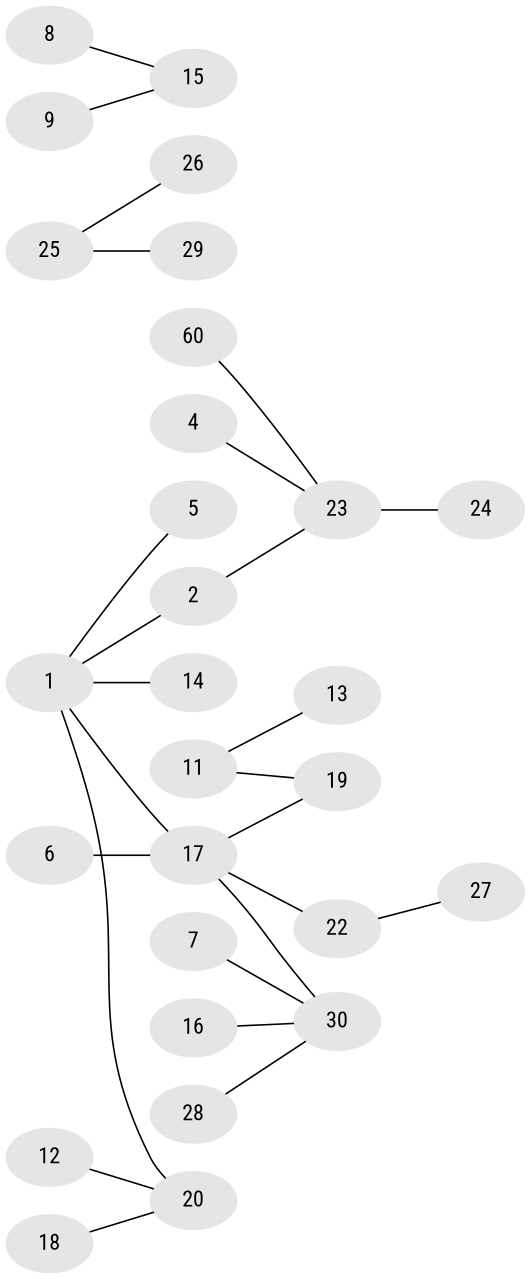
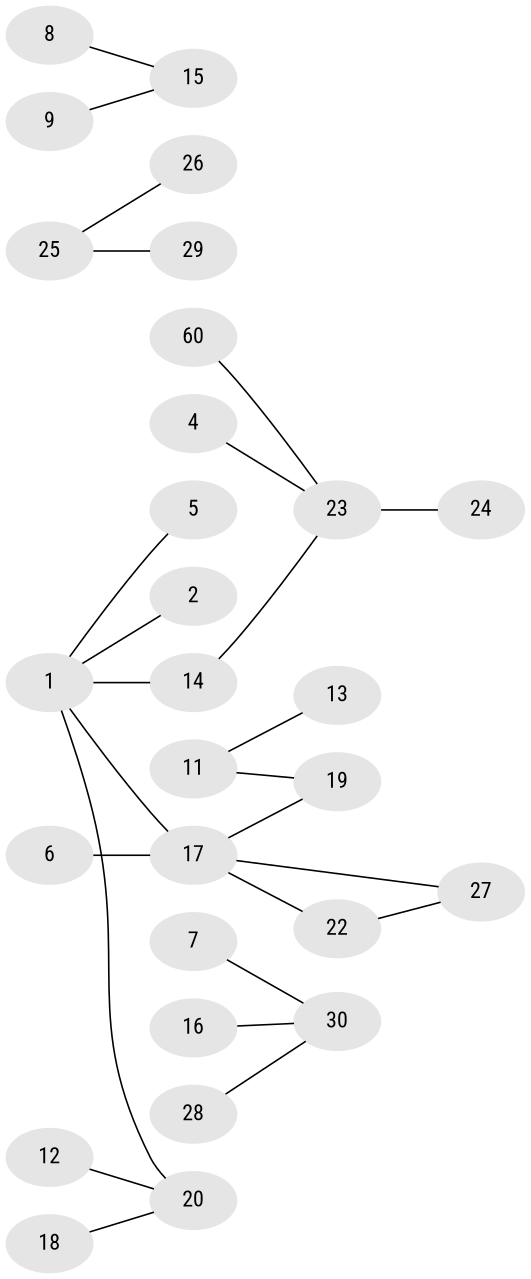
edge "23" -- "2": now "23" -- "14"
edge "17" -- "30": now "17" -- "27"
